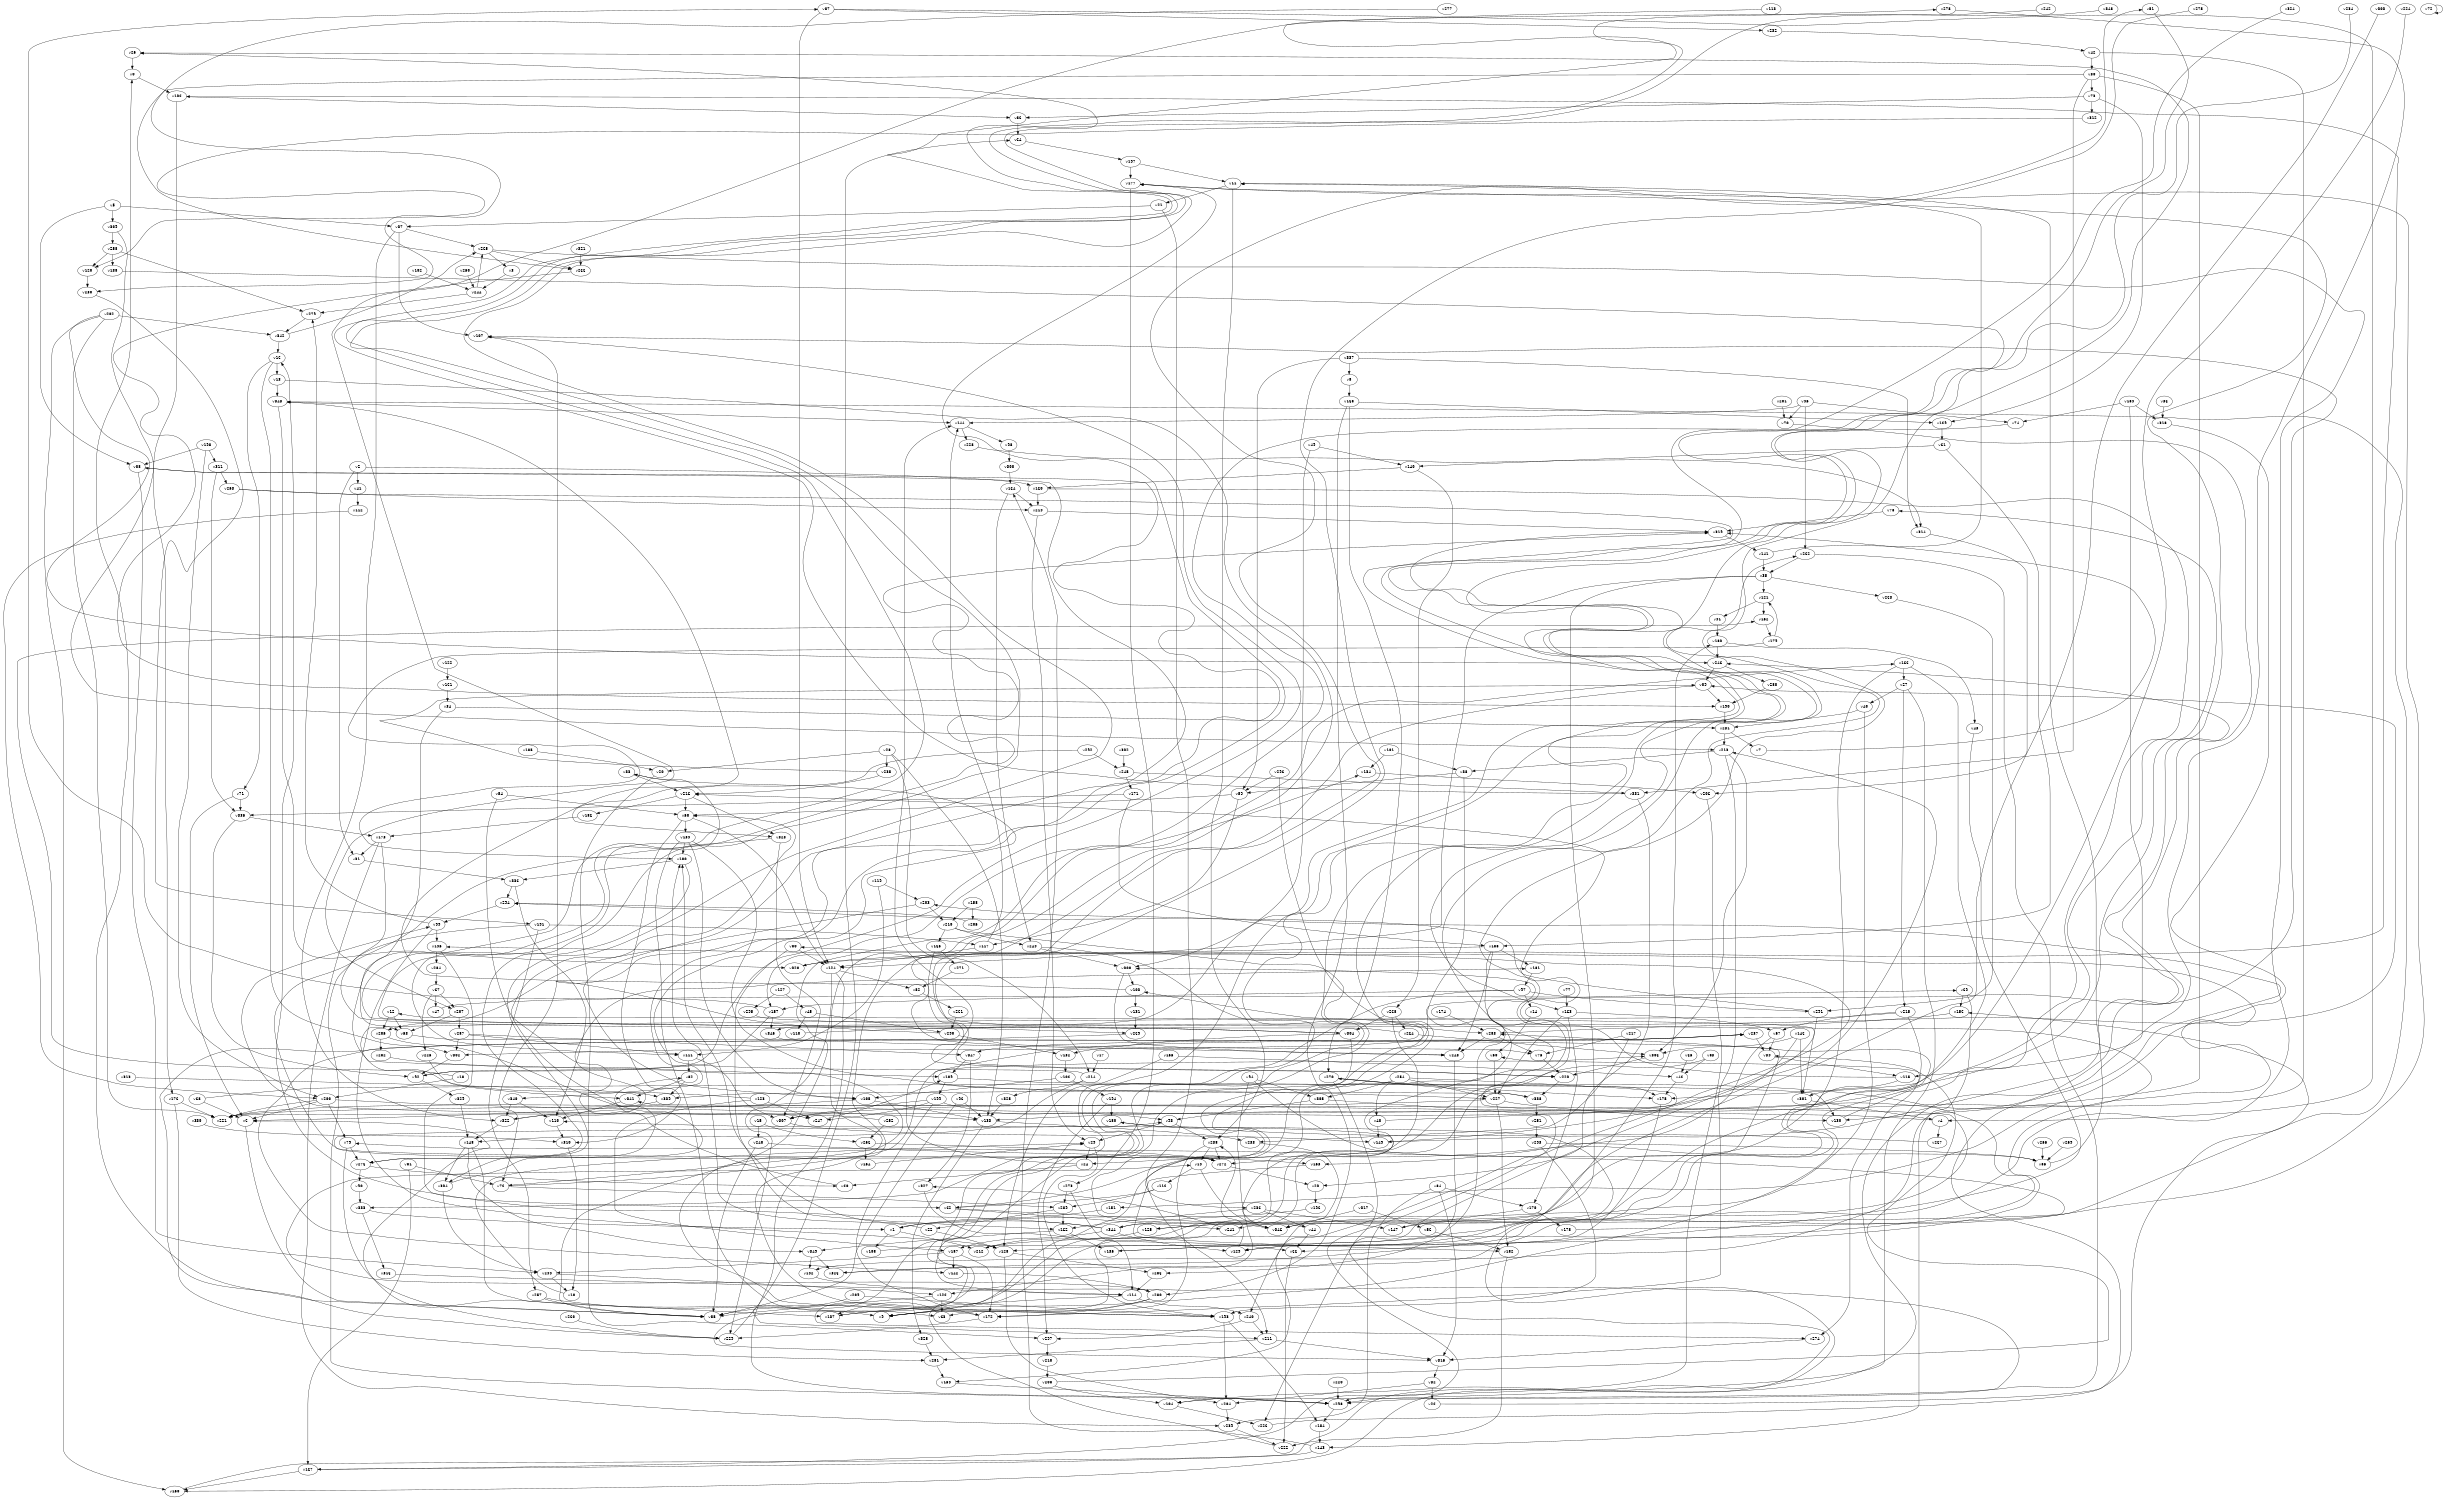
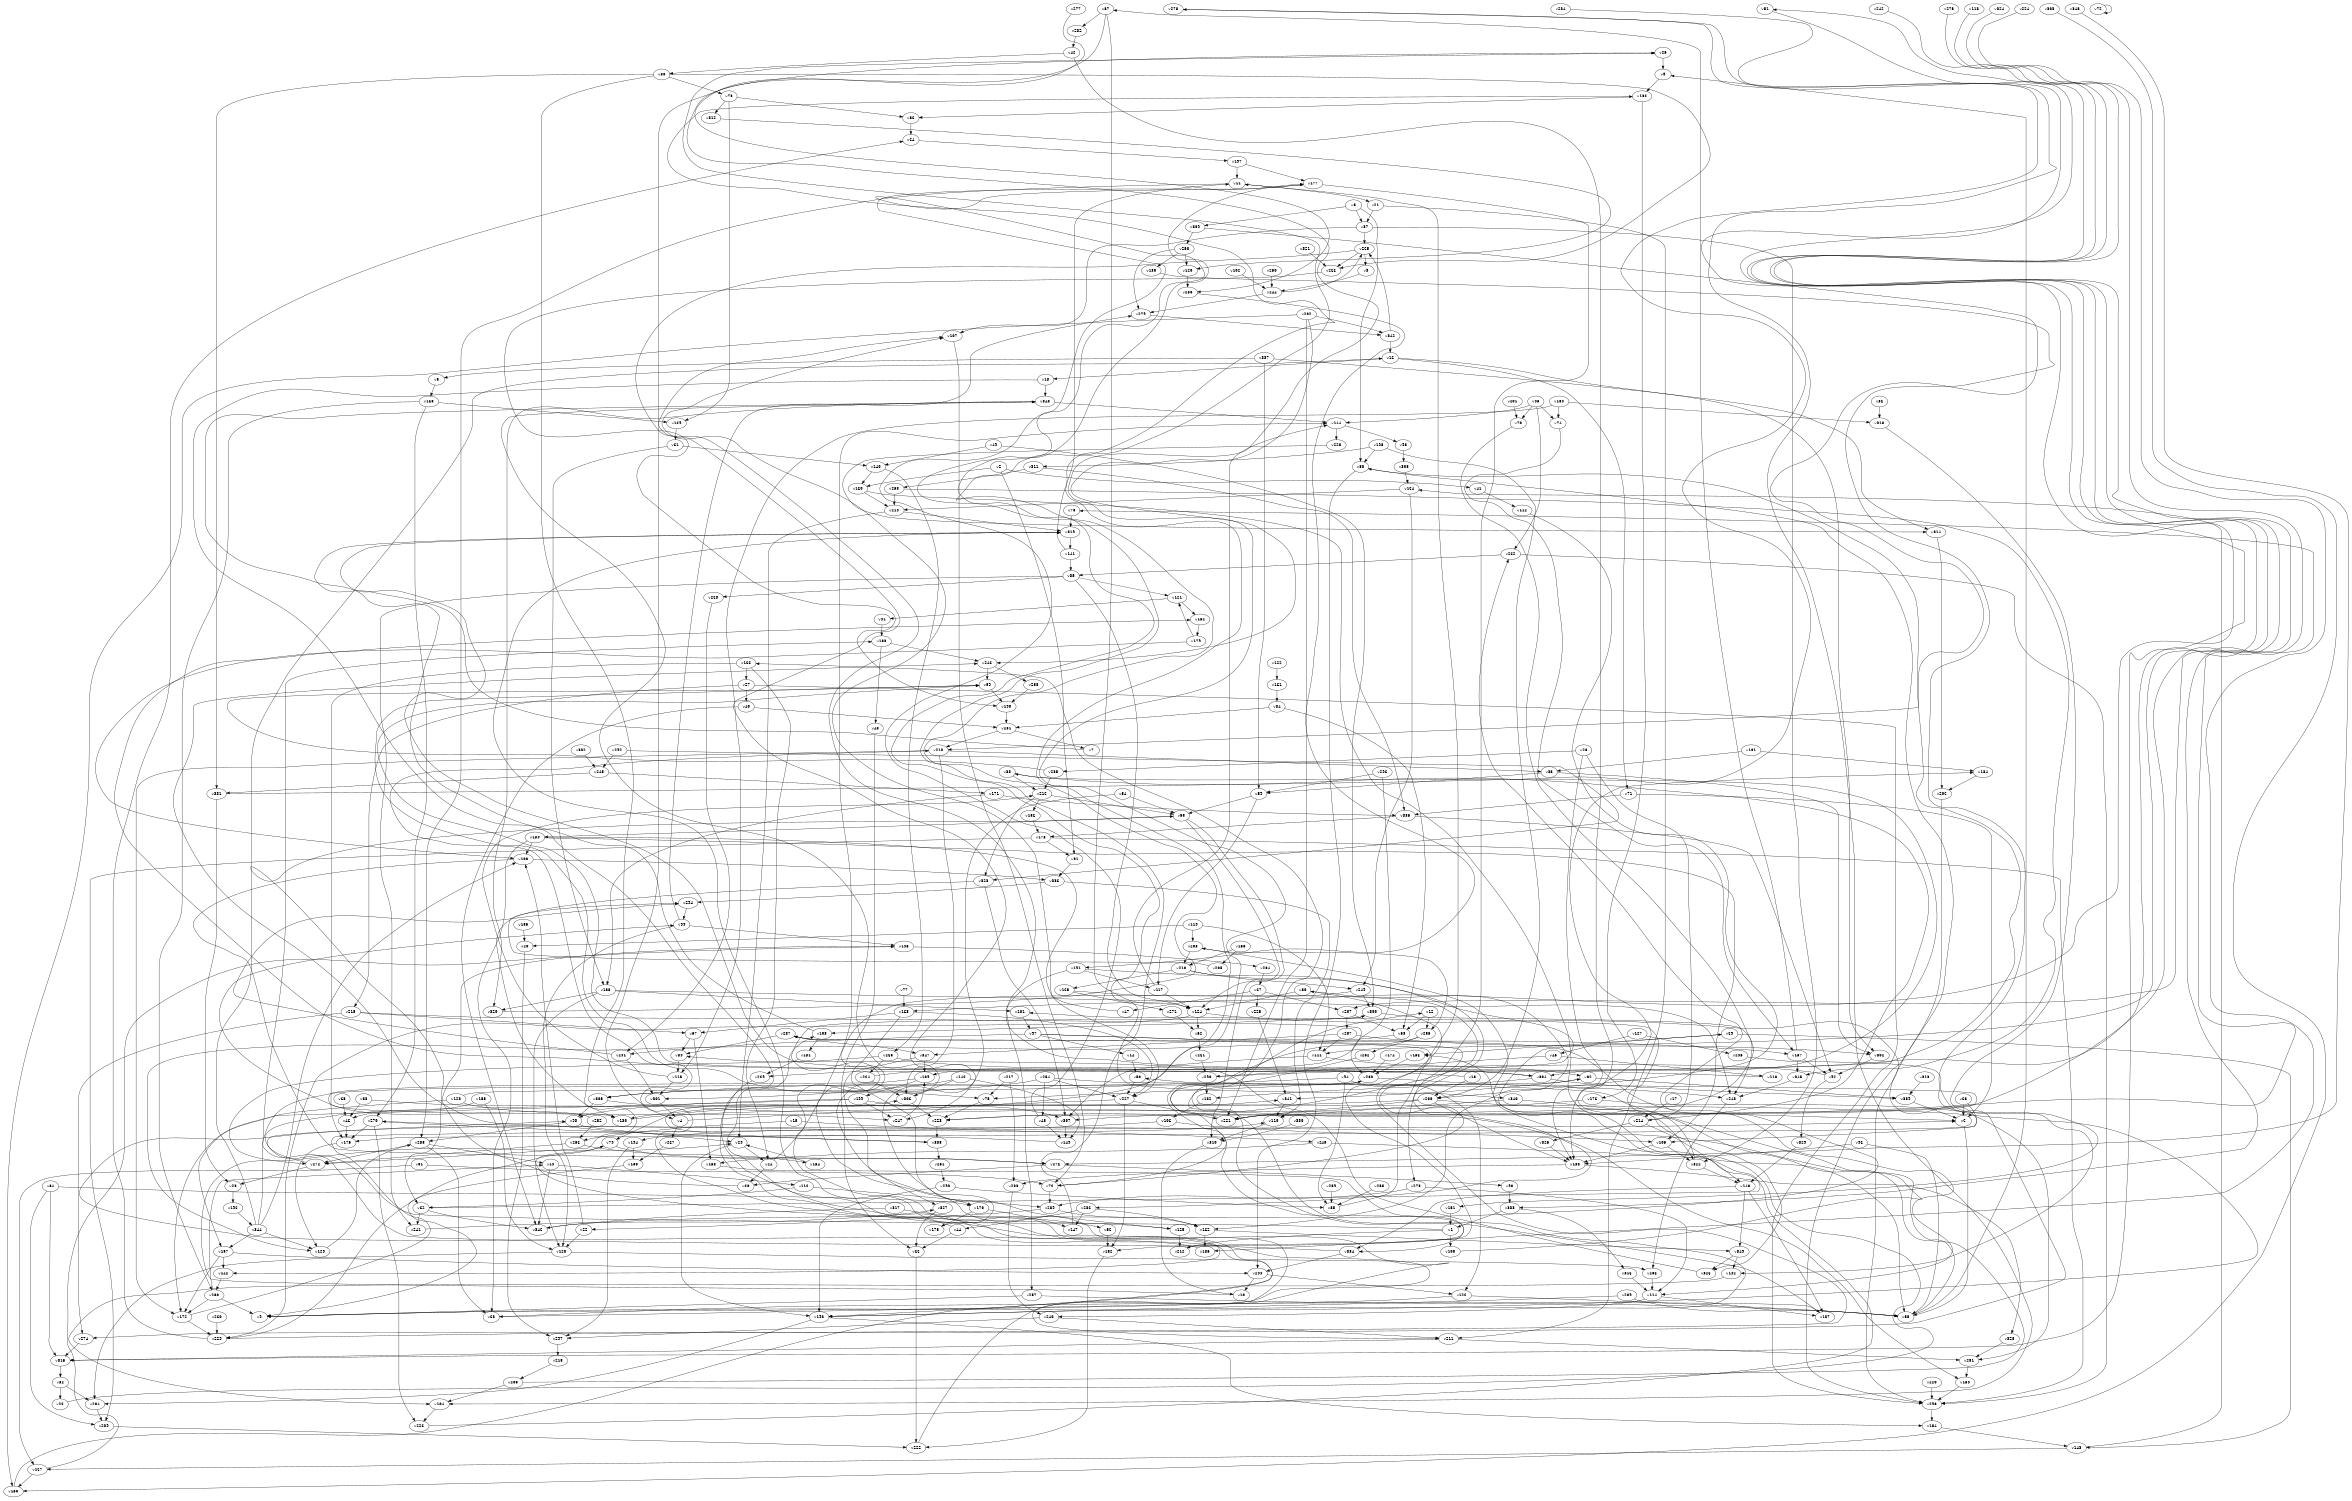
edge "v28" -> "v20": now "v119" -> "v20"
